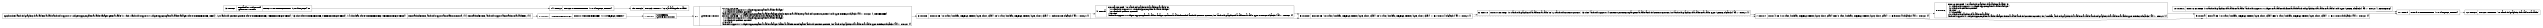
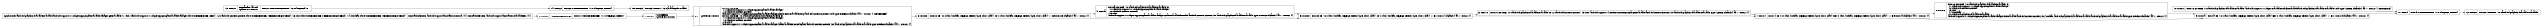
node "13: 0x0021": text "ExcHandler: widget null" -> "ExcHandler: all null"
